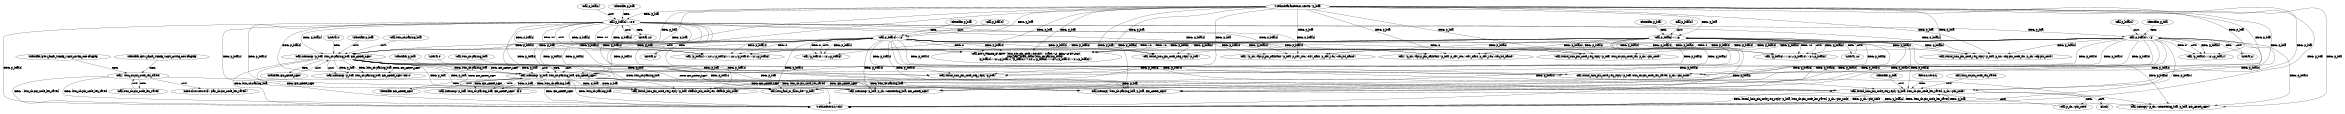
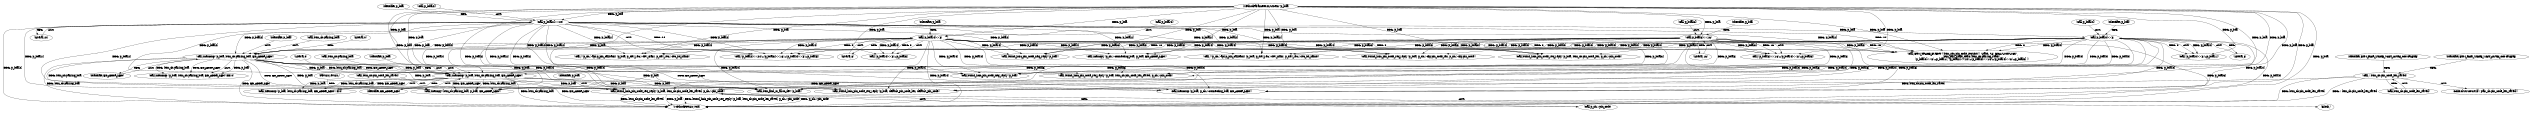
edge "(Call,memcpy (btm_cb.pairing_bda, p_bda, BD_ADDR_LEN))" -> "(Call,memcpy (p_cb->connecting_bda, p_bda, BD_ADDR_LEN))": now "(Call,p_bda[2]<<24)" -> "(Call,memcpy (p_cb->connecting_bda, p_bda, BD_ADDR_LEN))"
